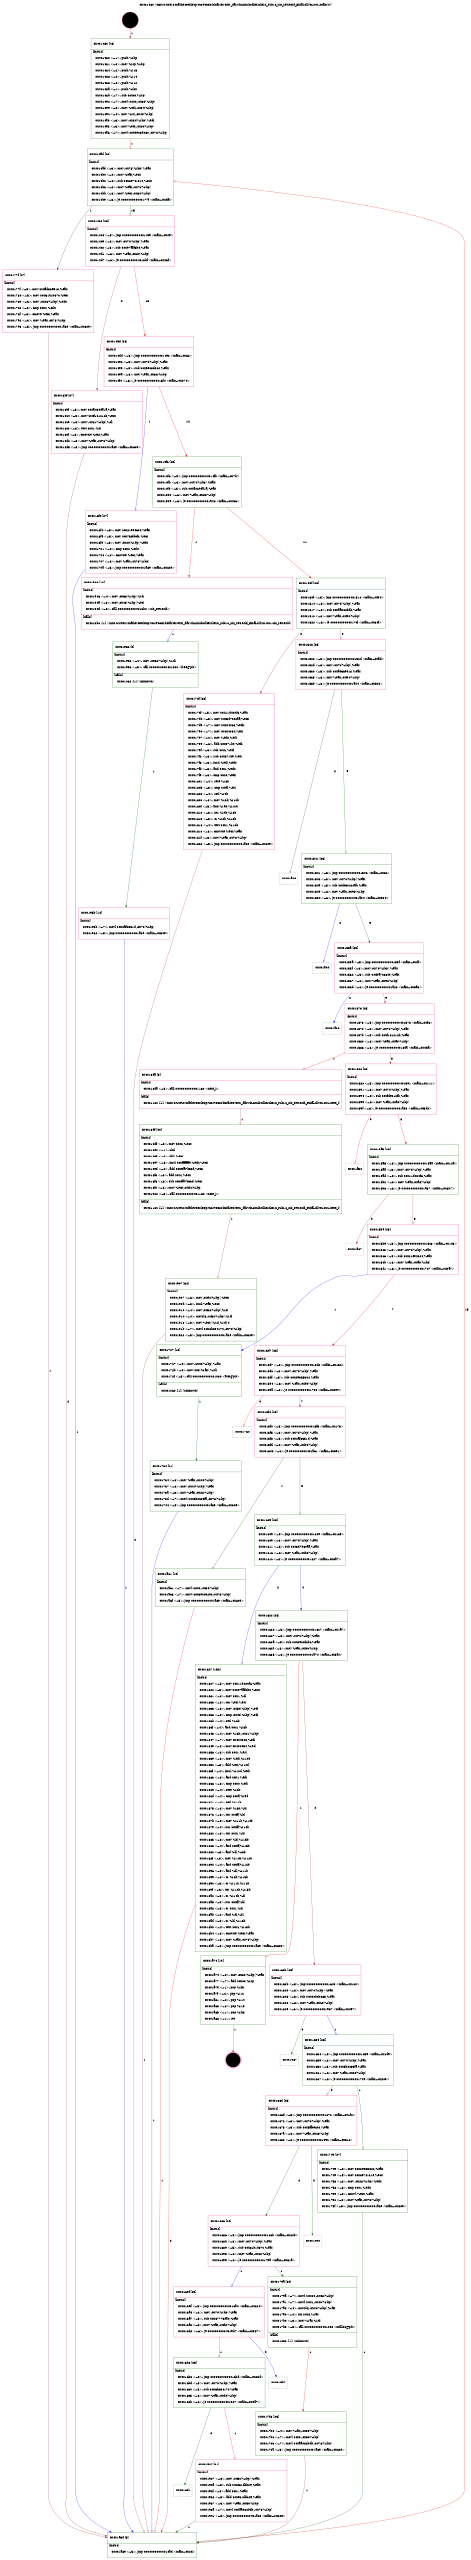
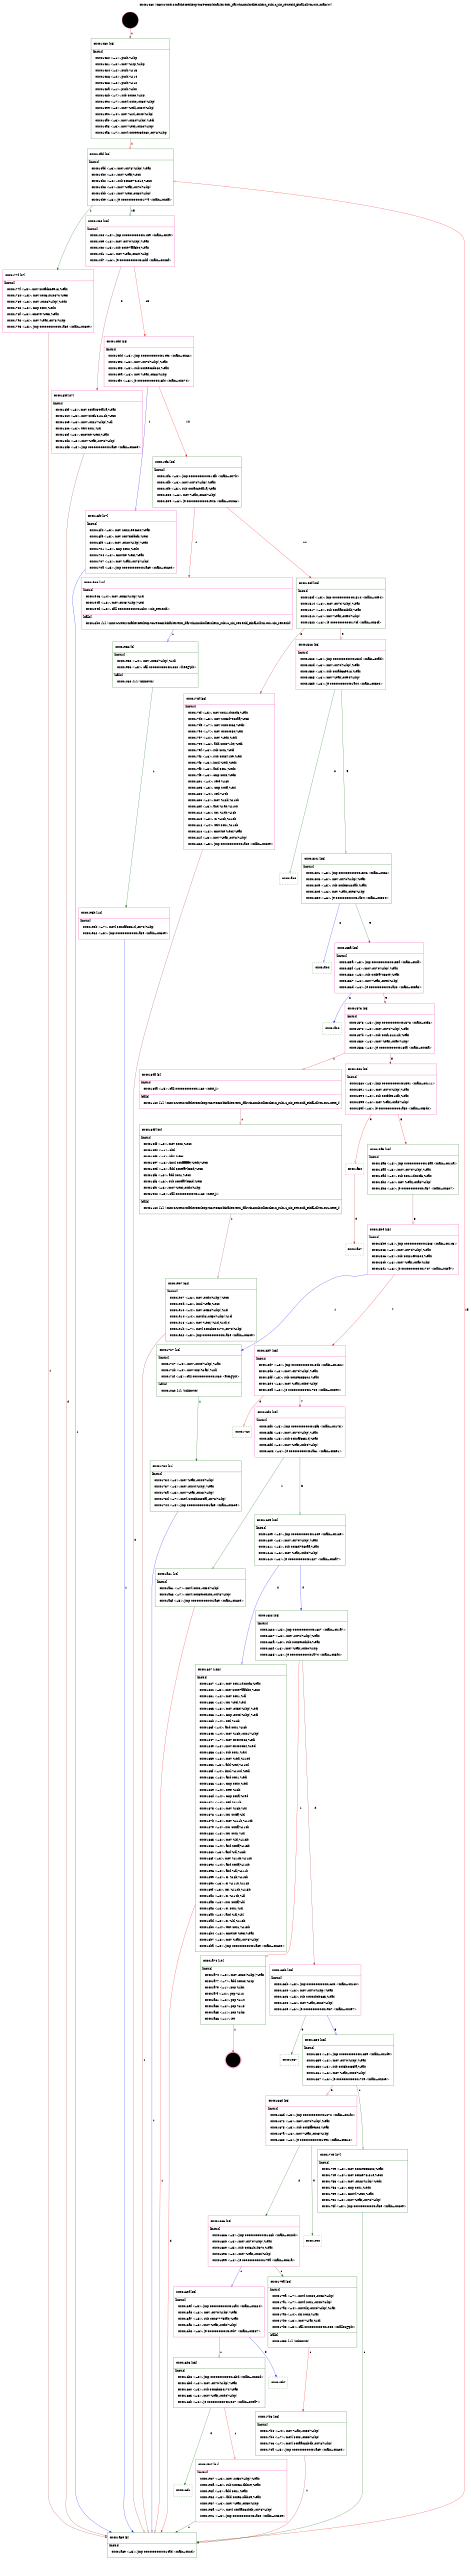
edge "0x4015a5 [25]" -> "0x401a87": now "0x401a50" -> "0x401a87"
edge "0x40163b [25]" -> "0x401654 [25]": label " 1" -> " 3"
